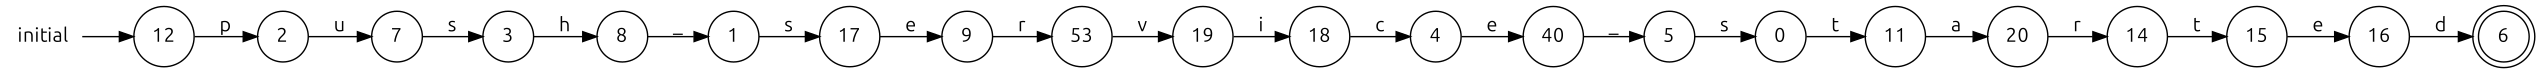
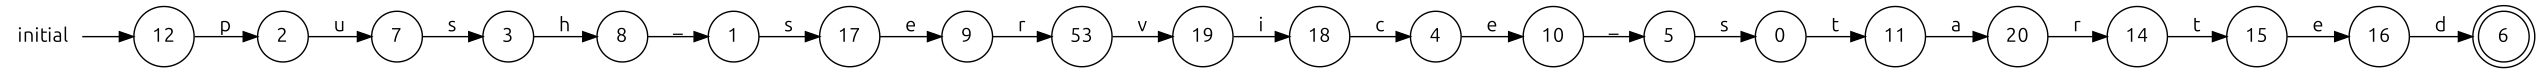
node "40": label "40" -> "10"
